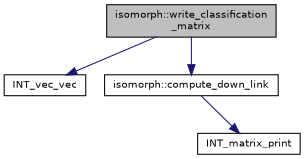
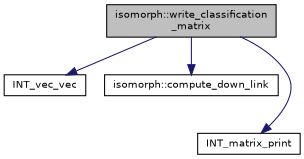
edge "isomorph::compute_down_link" -> "INT_matrix_print": now "isomorph::write_classification _matrix" -> "INT_matrix_print"
